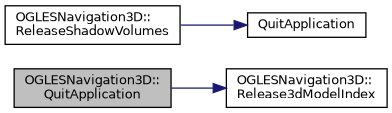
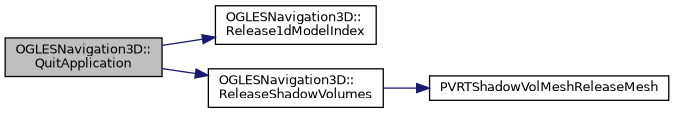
node "QuitApplication": label "QuitApplication" -> "PVRTShadowVolMeshReleaseMesh"
edge "OGLESNavigation3D:: QuitApplication" -> "OGLESNavigation3D:: ReleaseShadowVolumes": added
node "OGLESNavigation3D:: Release3dModelIndex": label "OGLESNavigation3D:: Release3dModelIndex" -> "OGLESNavigation3D:: Release1dModelIndex"
